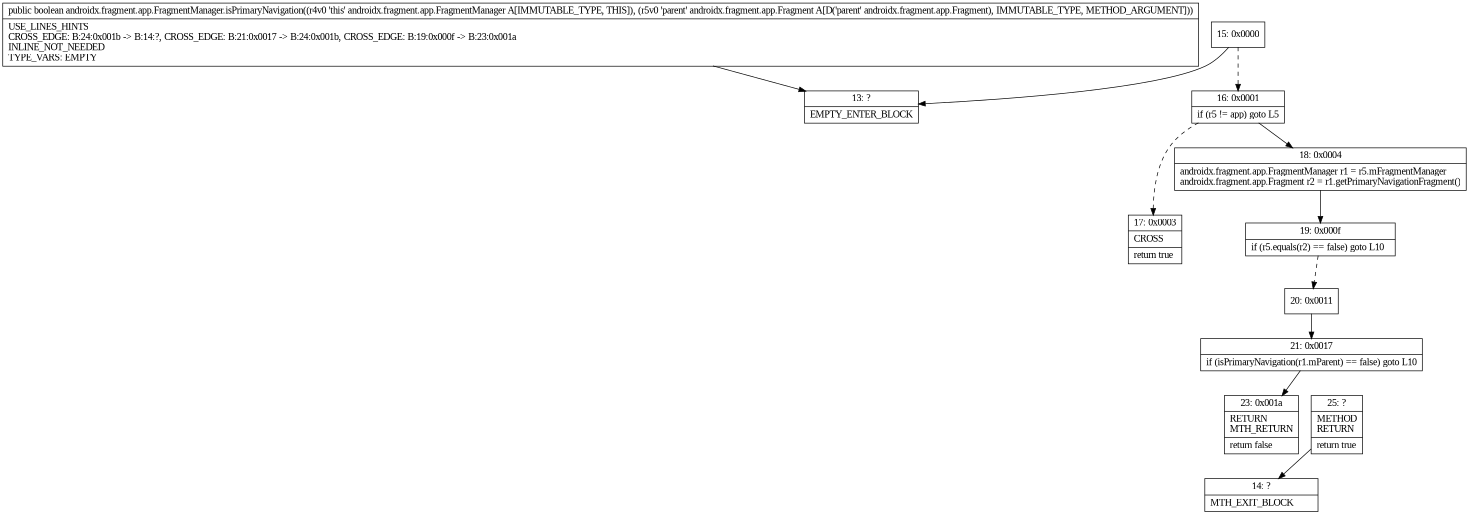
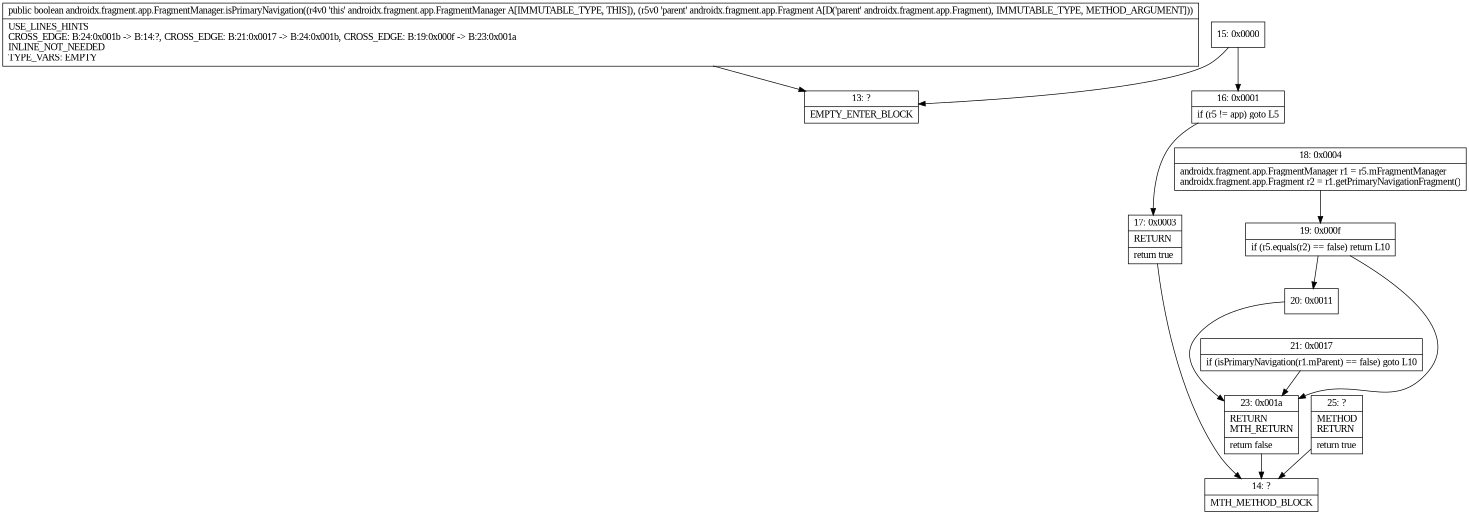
edge "15: 0x0000" -> "16: 0x0001": style dashed -> solid
edge "16: 0x0001" -> "18: 0x0004": removed
edge "16: 0x0001" -> "17: 0x0003": style dashed -> solid
node "17: 0x0003": text "CROSS" -> "RETURN"
node "19: 0x000f": text "if (r5.equals(r2) == false) goto L10" -> "if (r5.equals(r2) == false) return L10"
edge "19: 0x000f" -> "20: 0x0011": style dashed -> solid
edge "20: 0x0011" -> "21: 0x0017": now "20: 0x0011" -> "23: 0x001a"
edge "19: 0x000f" -> "23: 0x001a": added
edge "17: 0x0003" -> "14: ?": added
edge "23: 0x001a" -> "14: ?": added
node "14: ?": text "MTH_EXIT_BLOCK" -> "MTH_METHOD_BLOCK"
